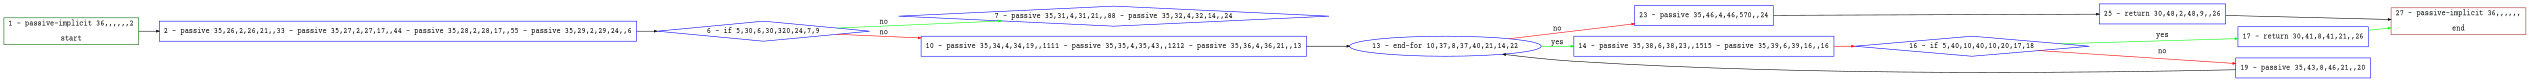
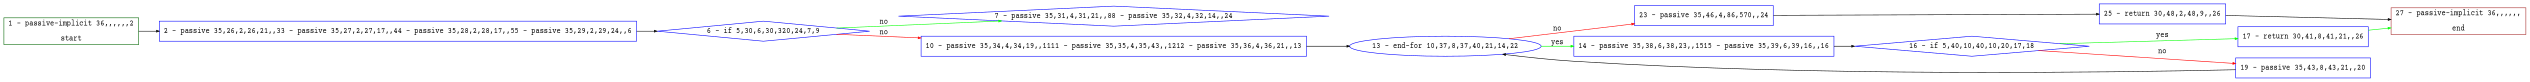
node "23 - passive 35,46,4,46,570,,24": label "23 - passive 35,46,4,46,570,,24" -> "23 - passive 35,46,4,86,570,,24"
edge "14 - passive 35,38,6,38,23,,1515 - passive 35,39,6,39,16,,16" -> "16 - if 5,40,10,40,10,20,17,18": color #ff0000 -> #000000
node "19 - passive 35,43,8,46,21,,20": label "19 - passive 35,43,8,46,21,,20" -> "19 - passive 35,43,8,43,21,,20"
